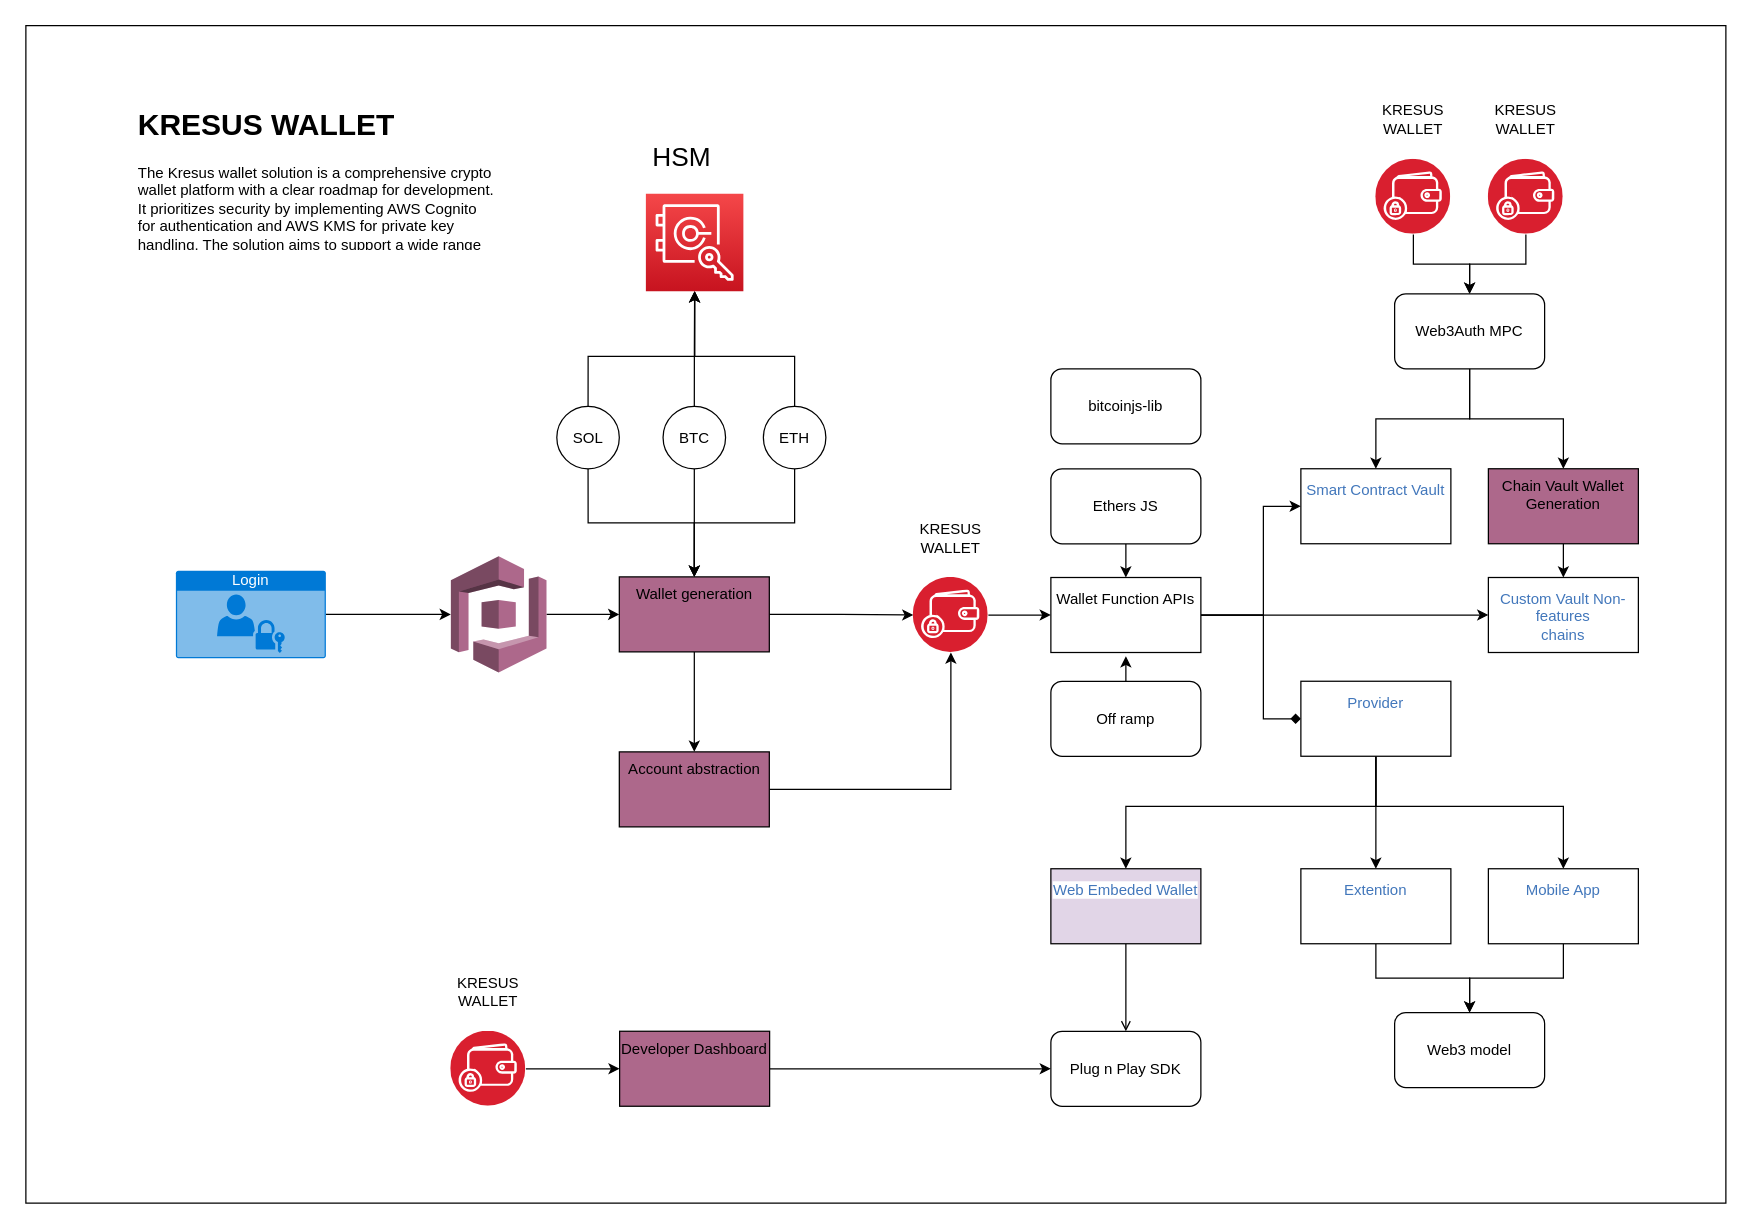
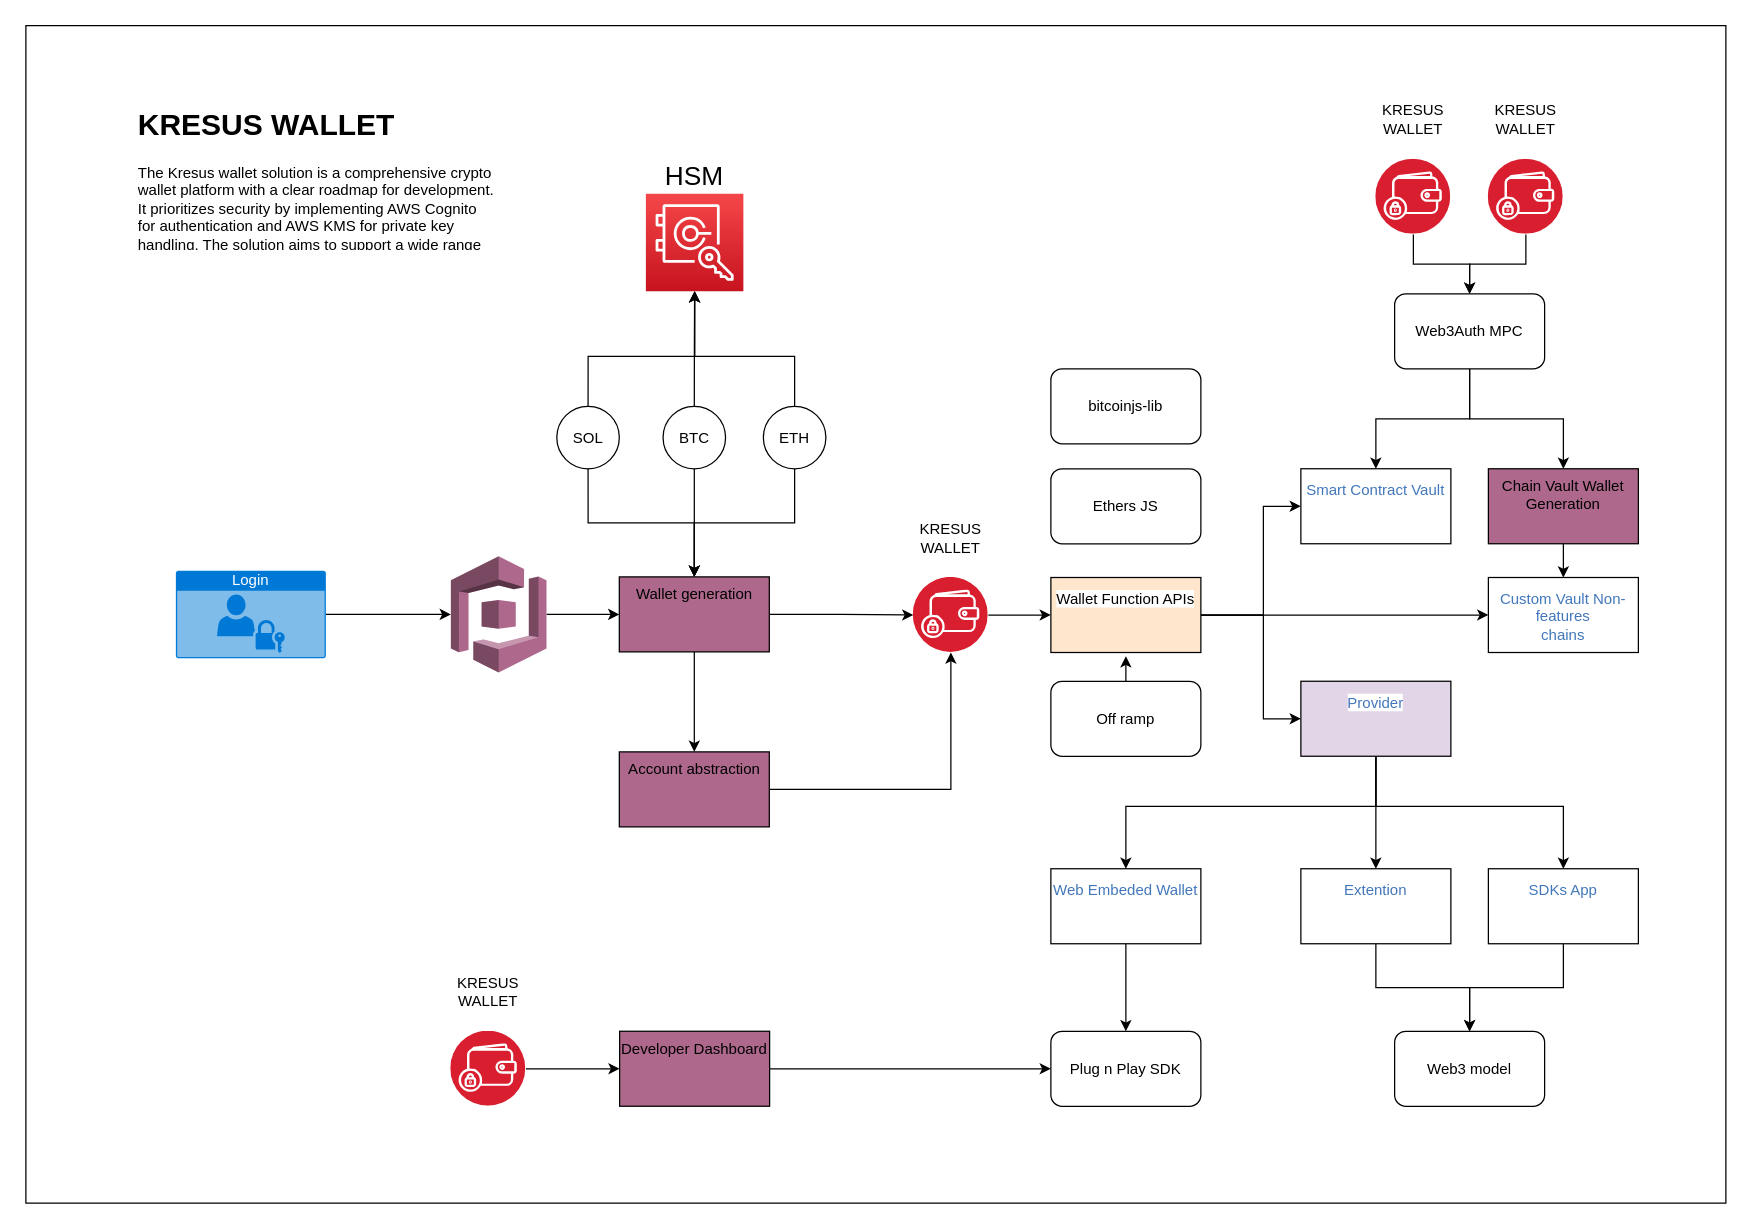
node "HSM": moved (682, 156) -> (694, 175)
edge "Ethers JS" -> "Wallet Function APIs": removed
node "Wallet Function APIs": fillcolor #ffffff -> #ffe6cc
edge "Wallet Function APIs" -> "Provider": arrowhead diamond -> classic
node "Provider": fillcolor #ffffff -> #e1d5e7
node "Mobile App": label "Mobile App" -> "SDKs App"
node "Web Embeded Wallet": fillcolor #e1d5e7 -> #ffffff
edge "Web Embeded Wallet" -> "Plug n Play SDK": arrowhead open -> classic
node "Web3 model": moved (1469, 1050) -> (1469, 1069)
